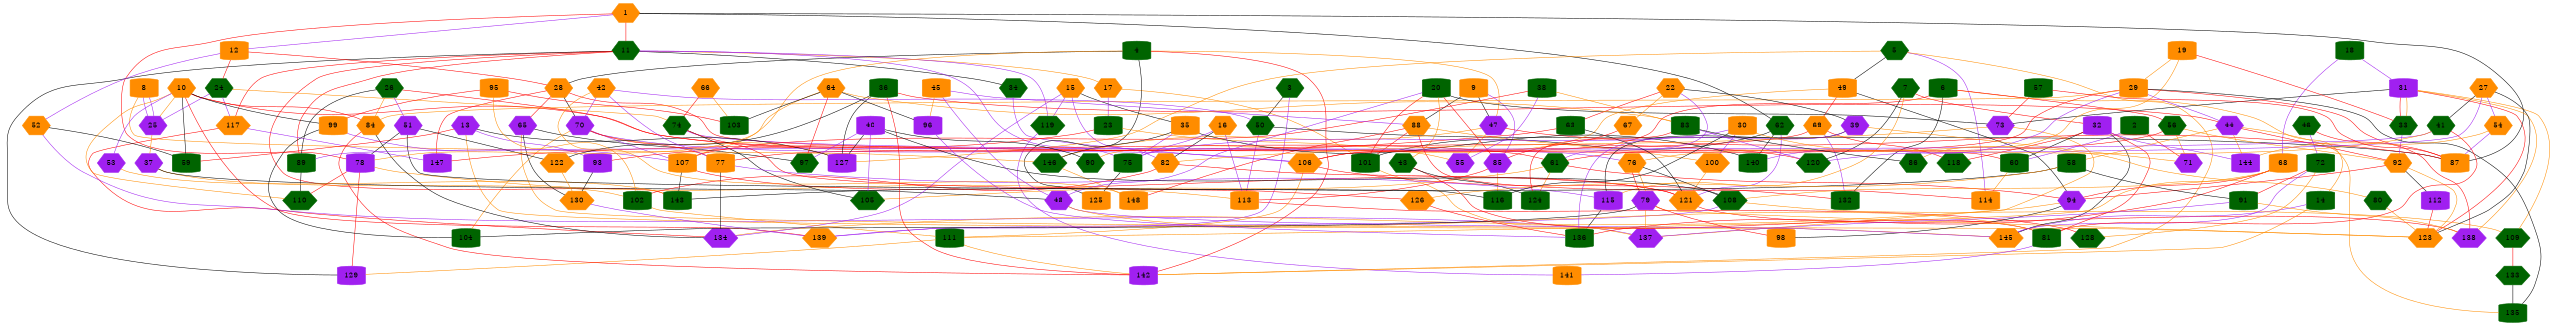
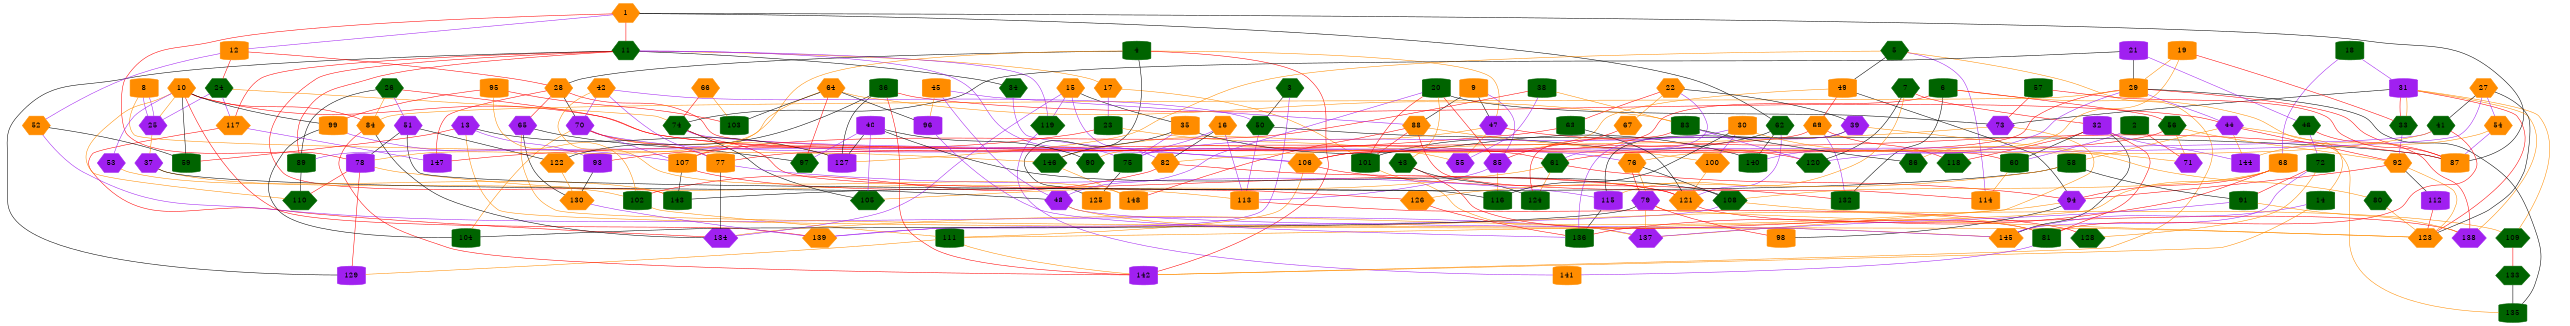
node "21": added
edge "85" -- "113": color red -> purple
